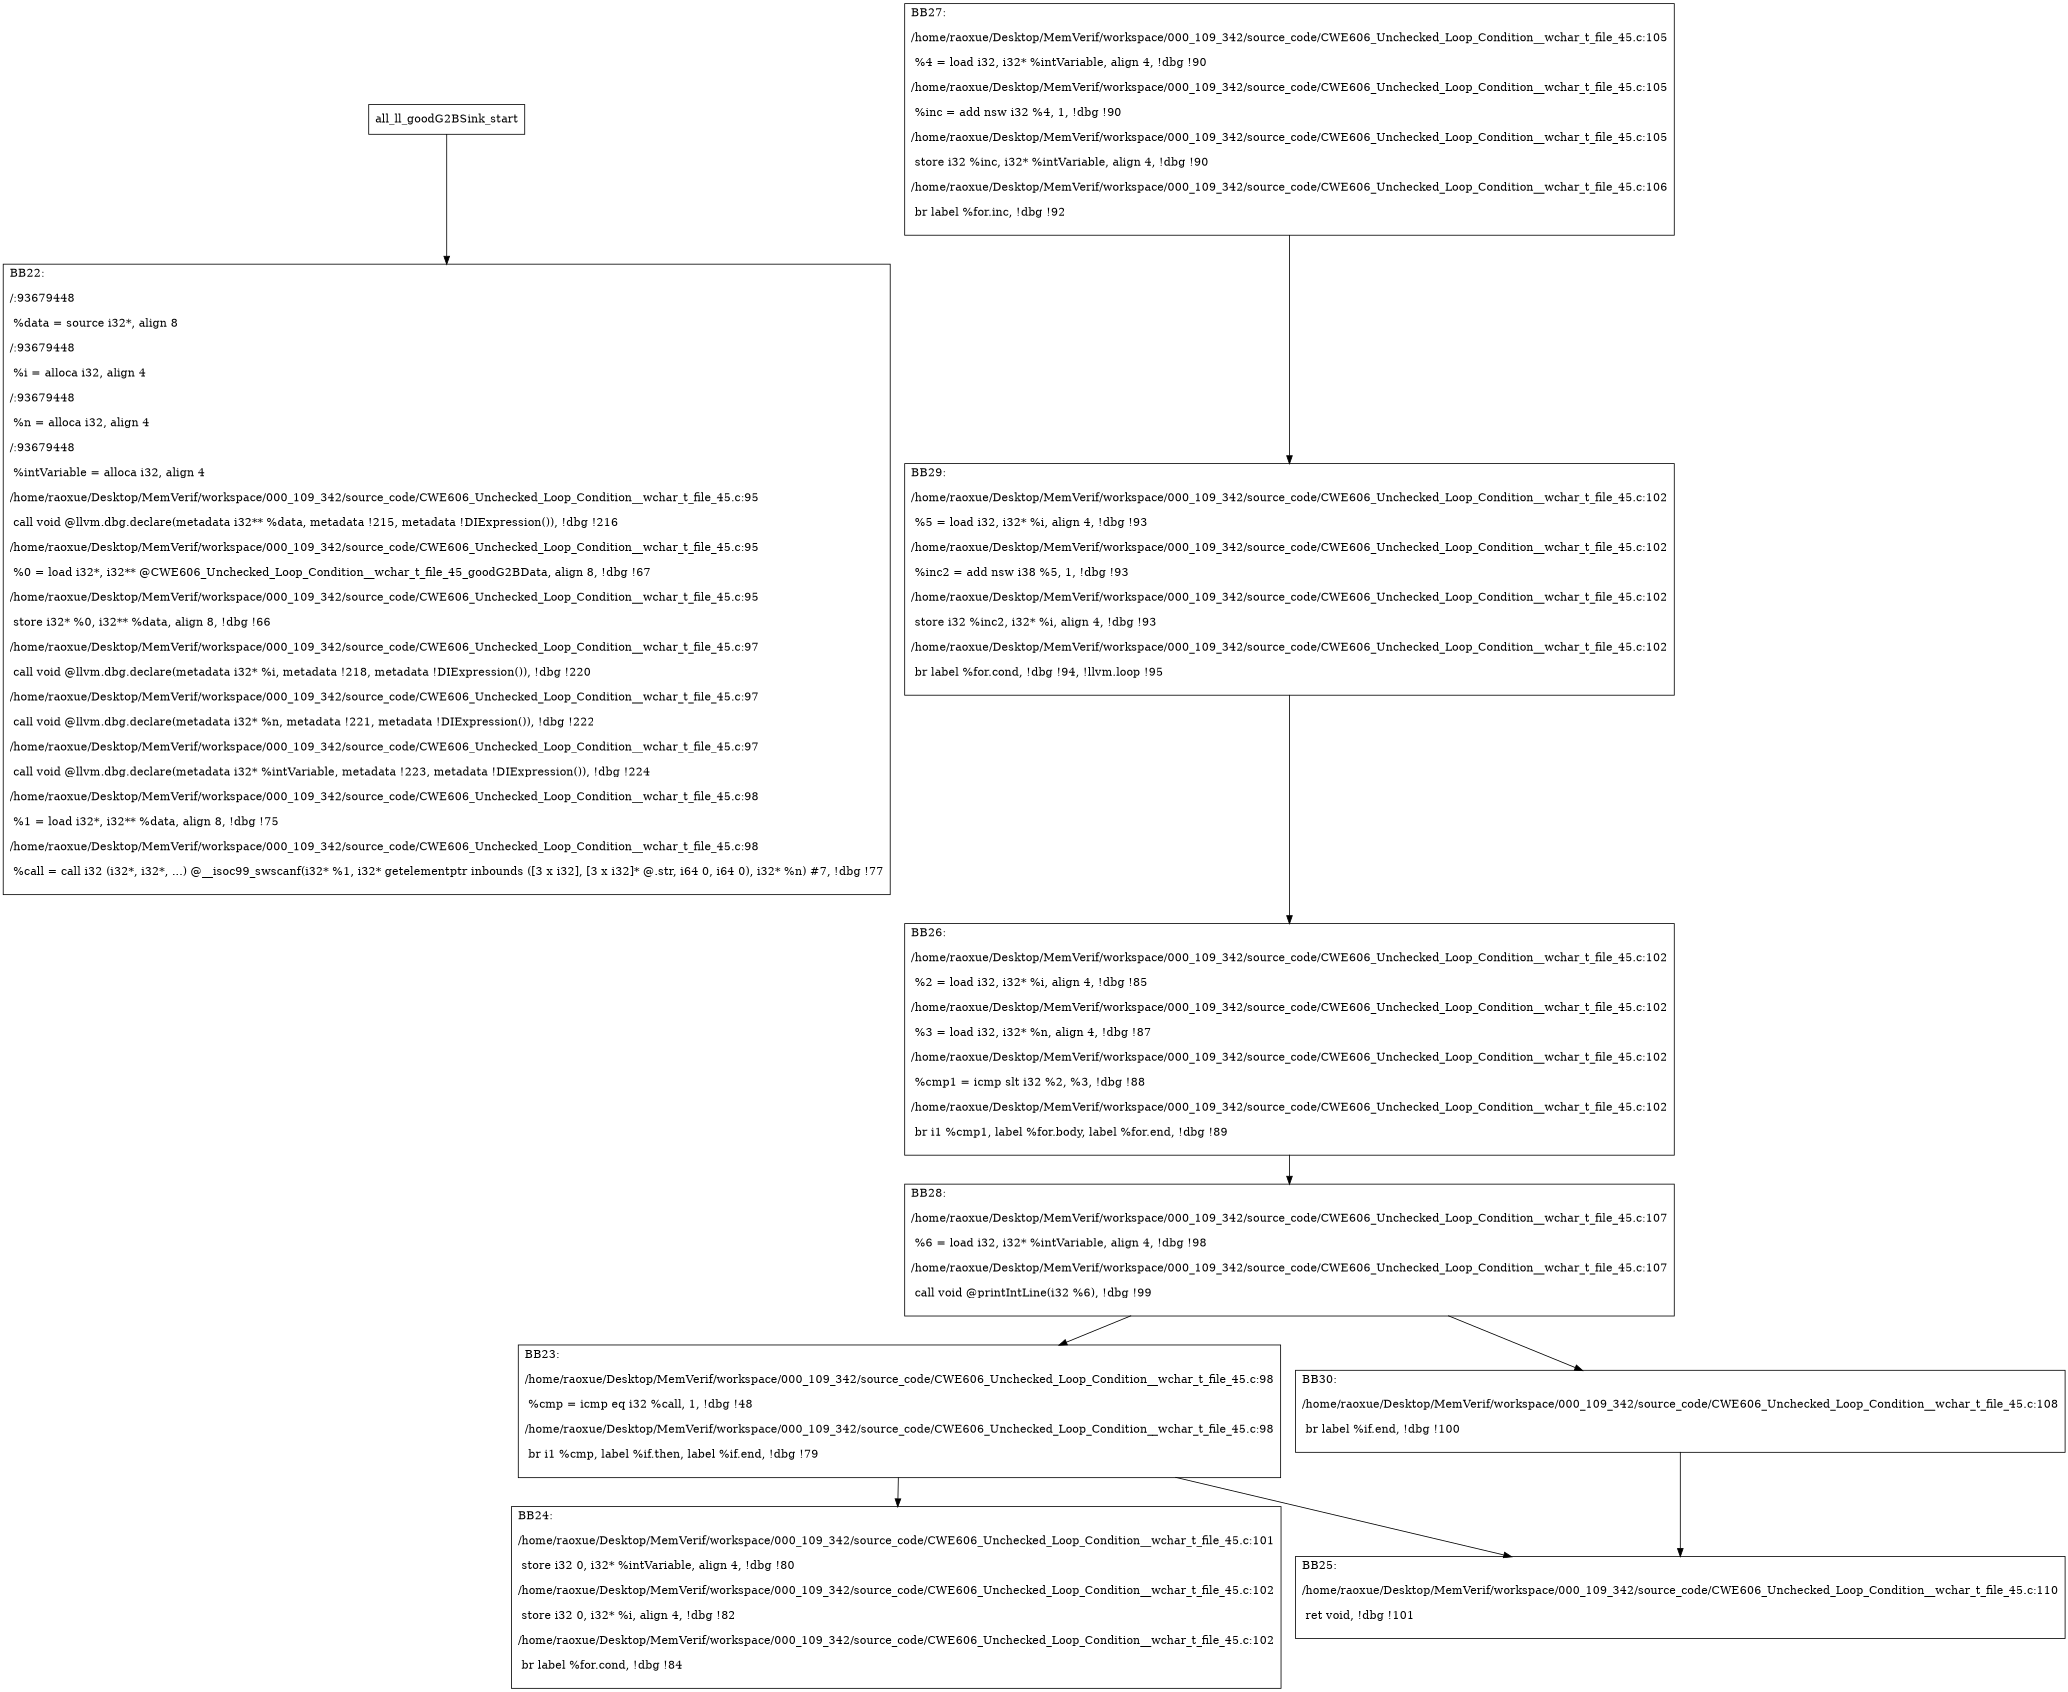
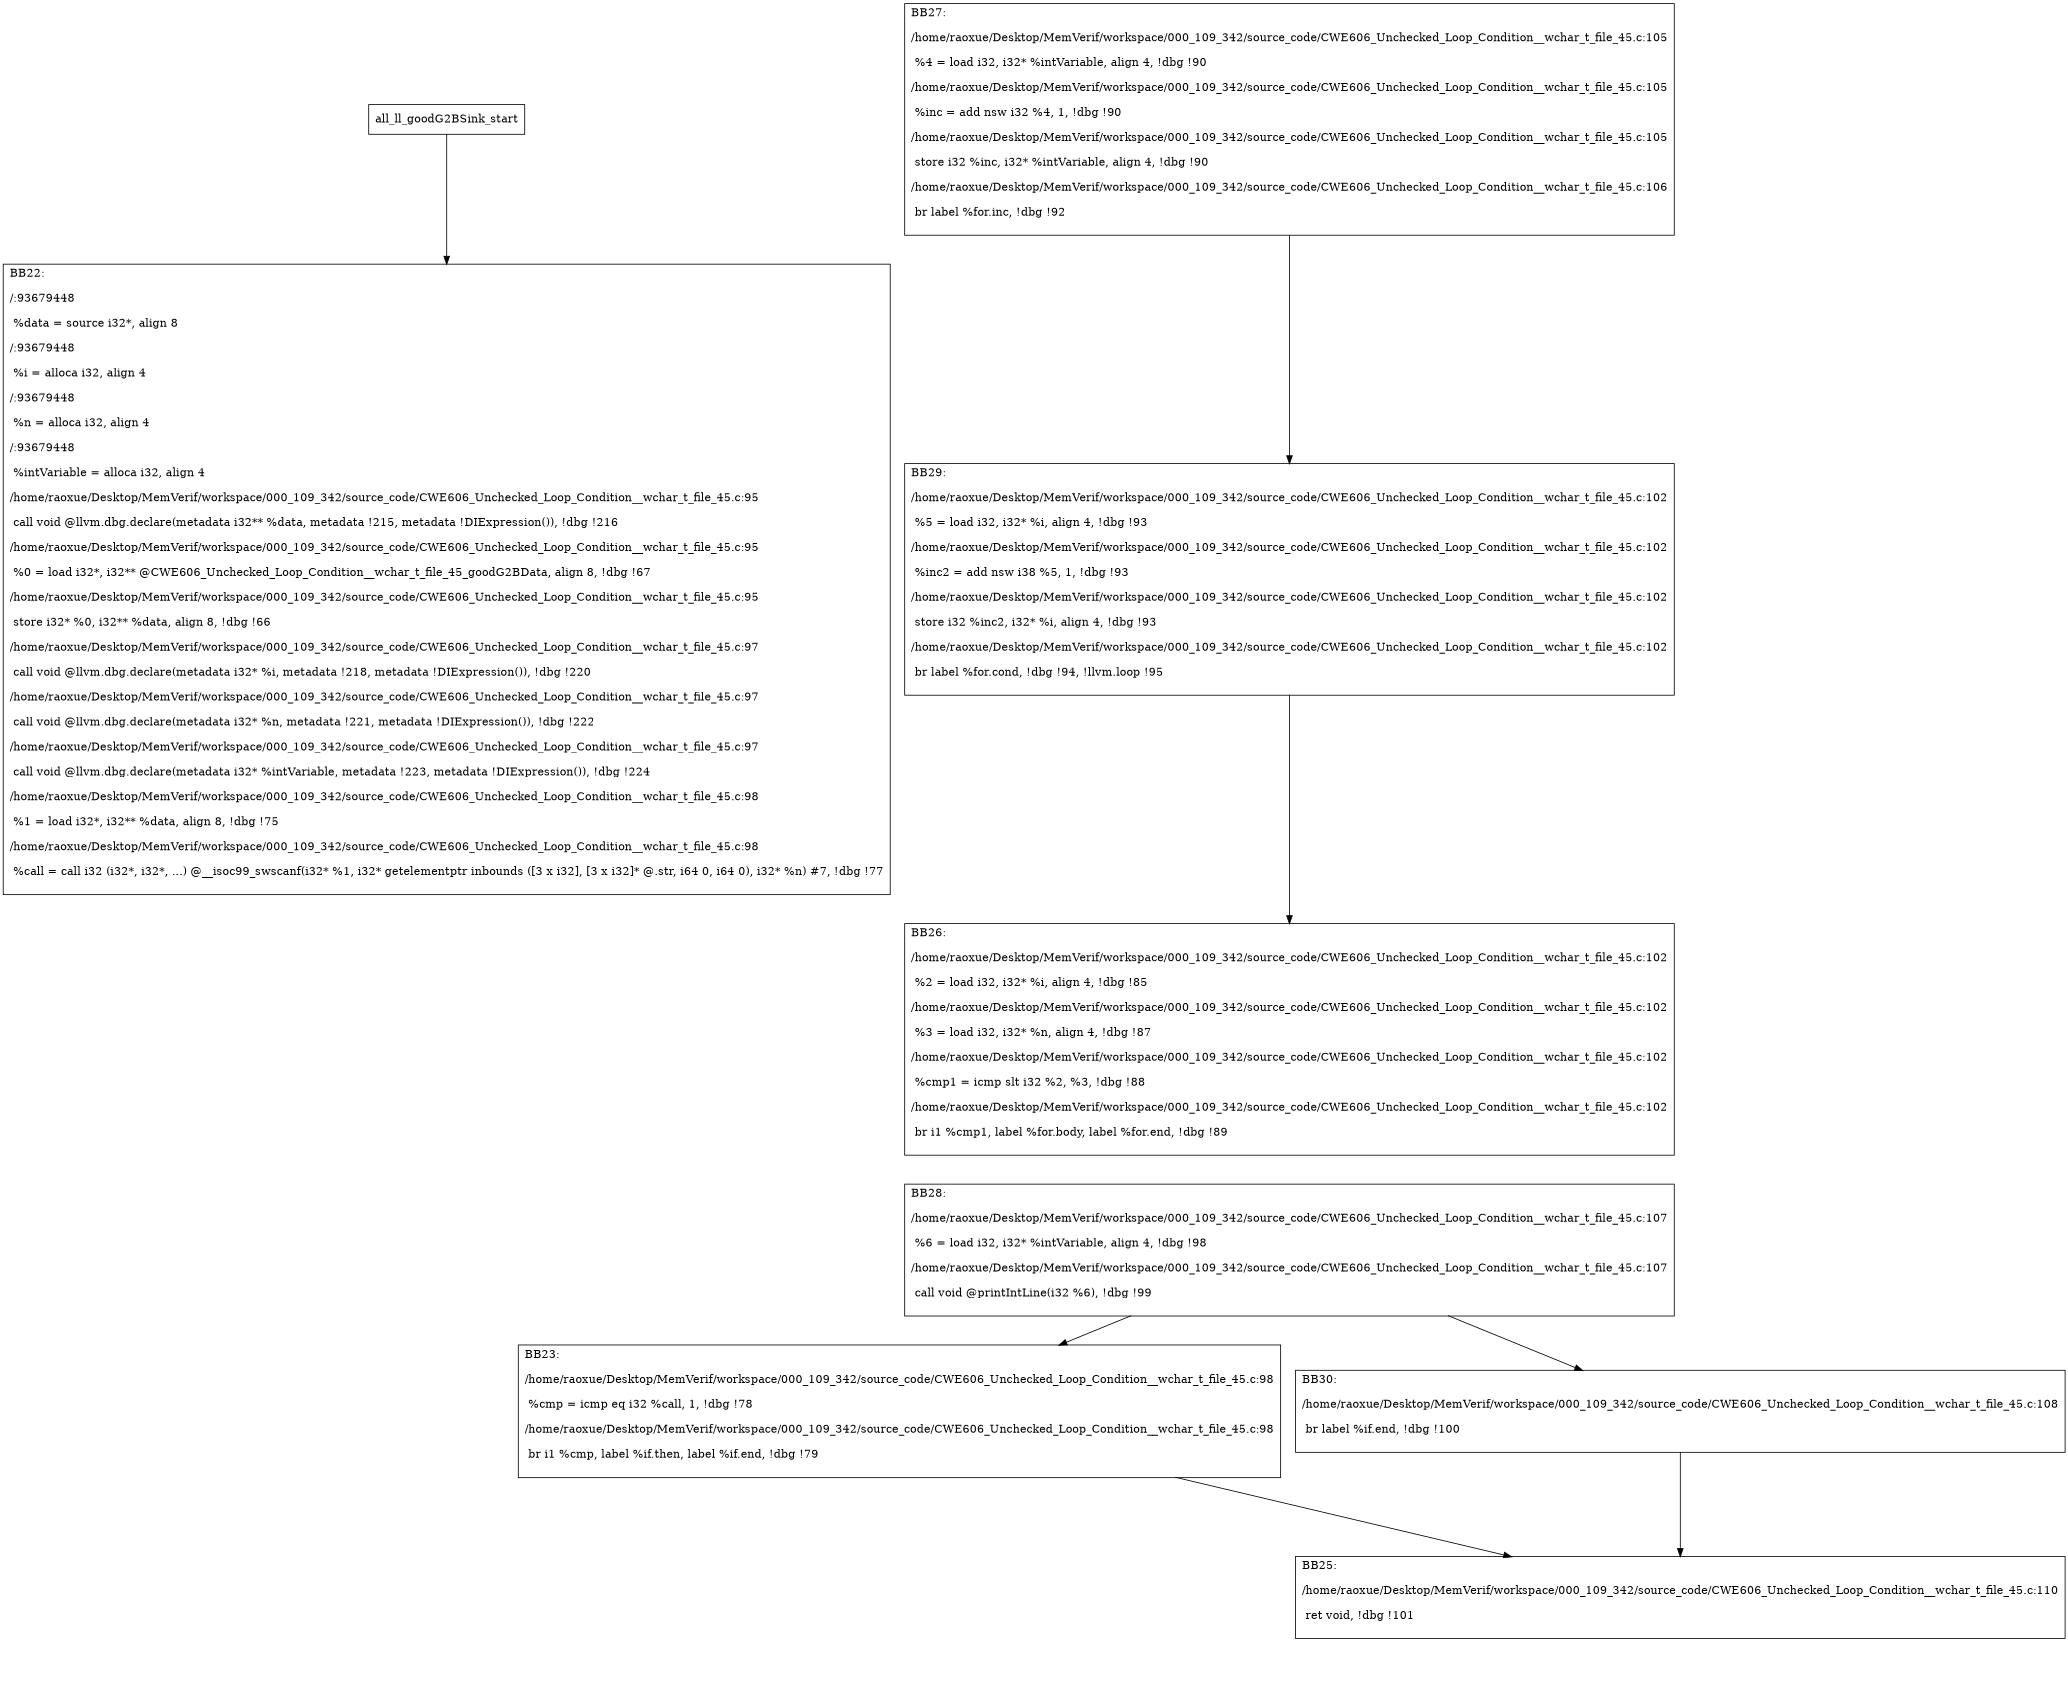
edge "BB26:" -> "BB28:": removed
node "BB23:": text "%cmp = icmp eq i32 %call, 1, !dbg !48" -> "%cmp = icmp eq i32 %call, 1, !dbg !78"
node "BB24:": removed
